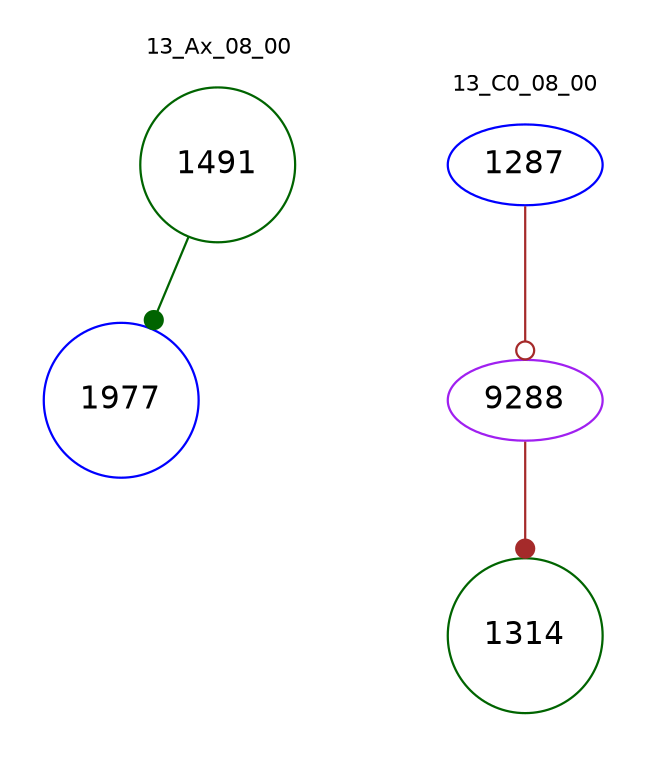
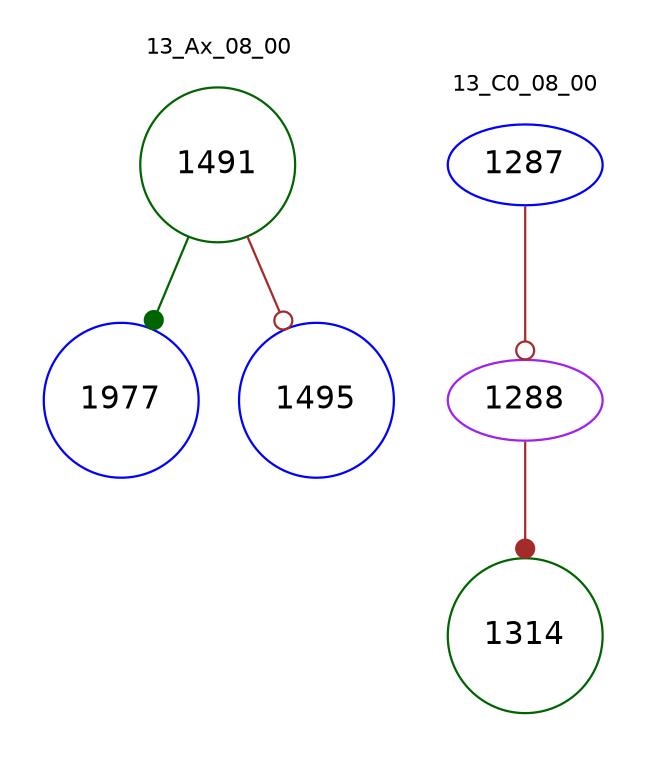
node "1495": added
node "9288": label "9288" -> "1288"
